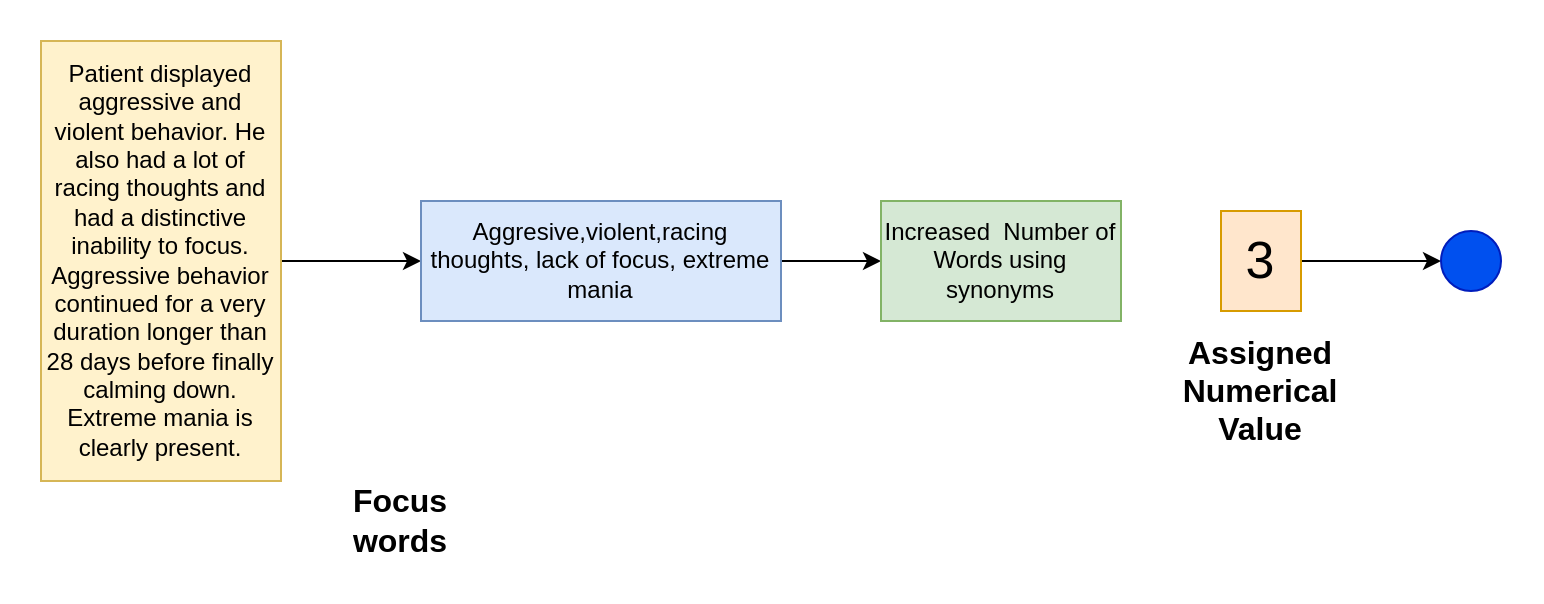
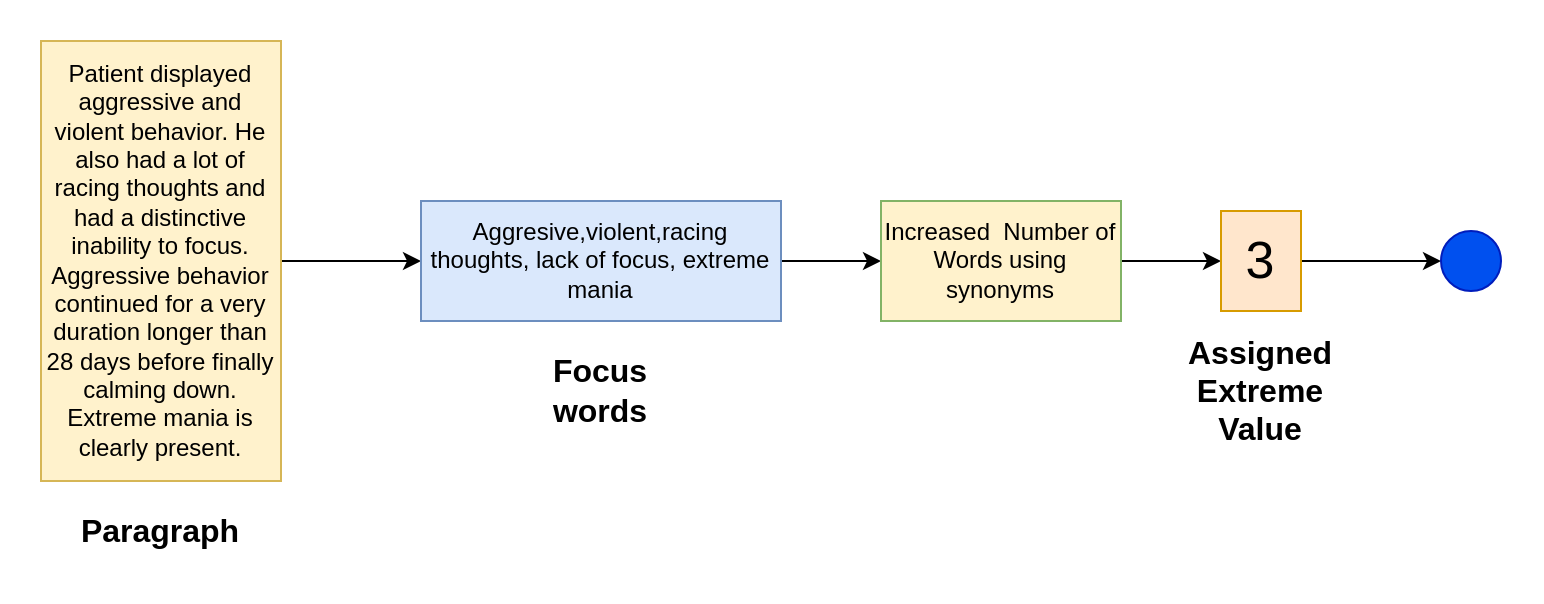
node "Increased Number of Words using synonyms": fillcolor #d5e8d4 -> #fff2cc
edge "Increased Number of Words using synonyms" -> "3": added
node "Assigned Numerical Value": label "Assigned Numerical Value" -> "Assigned Extreme Value"
node "Focus words": moved (401, 521) -> (601, 391)
node "Paragraph": added
